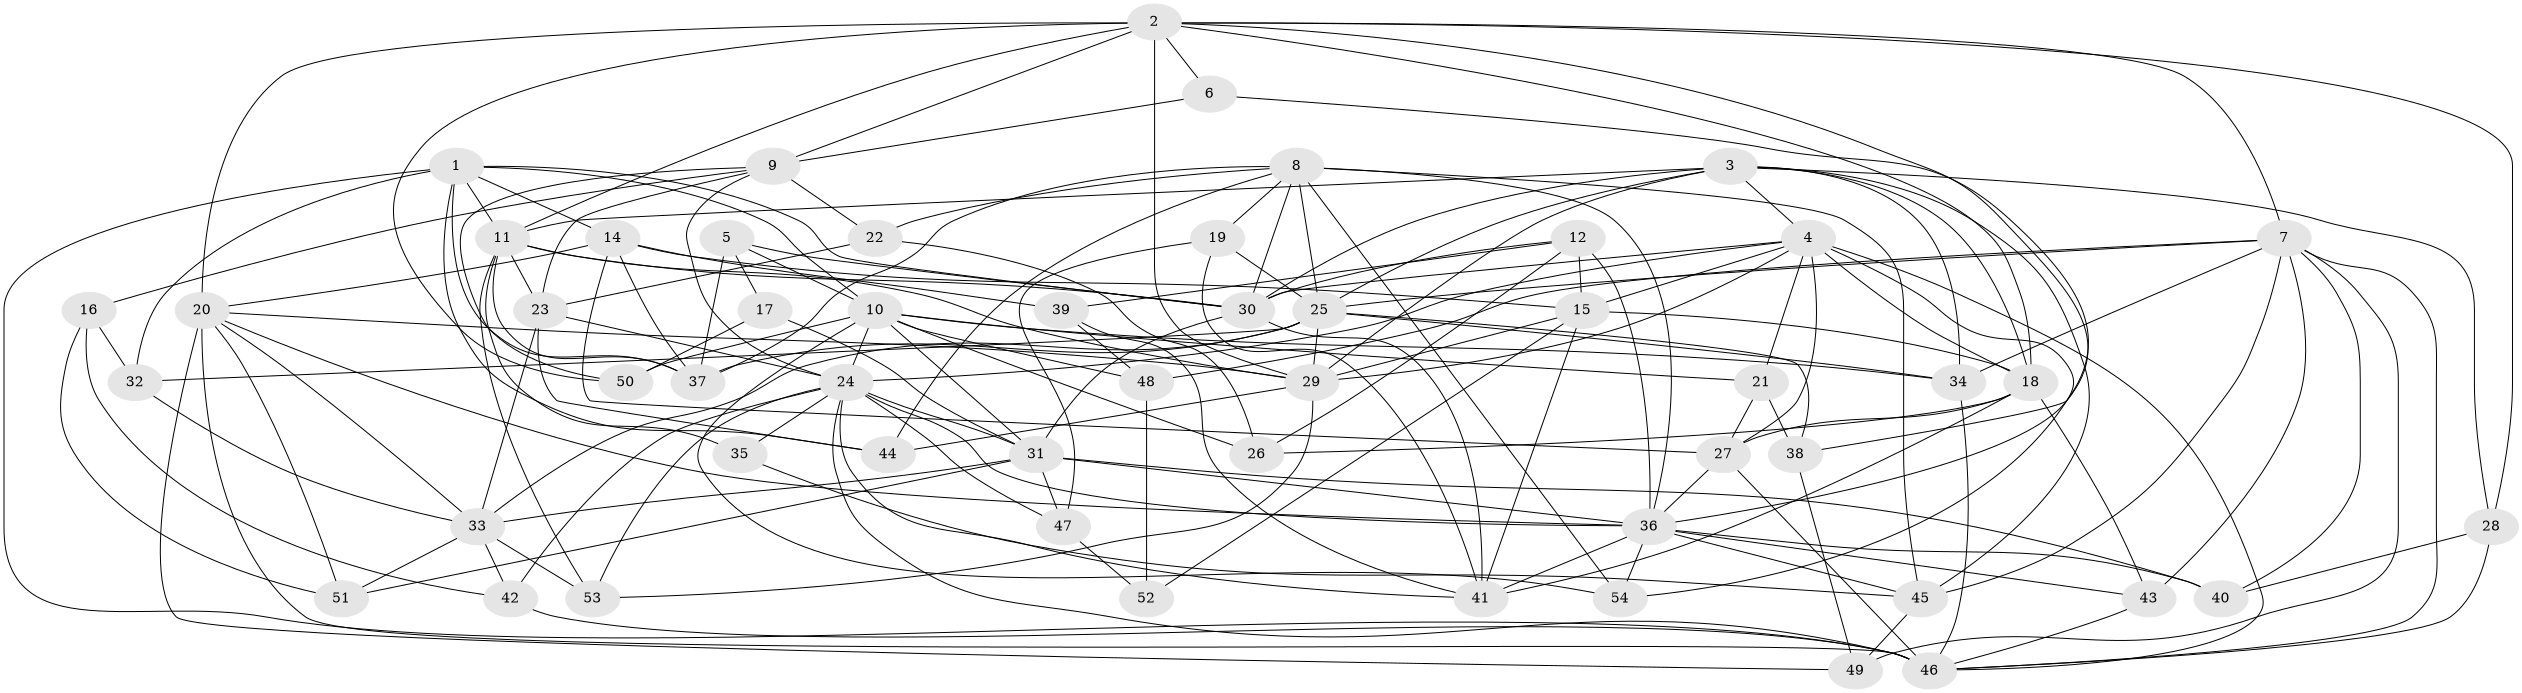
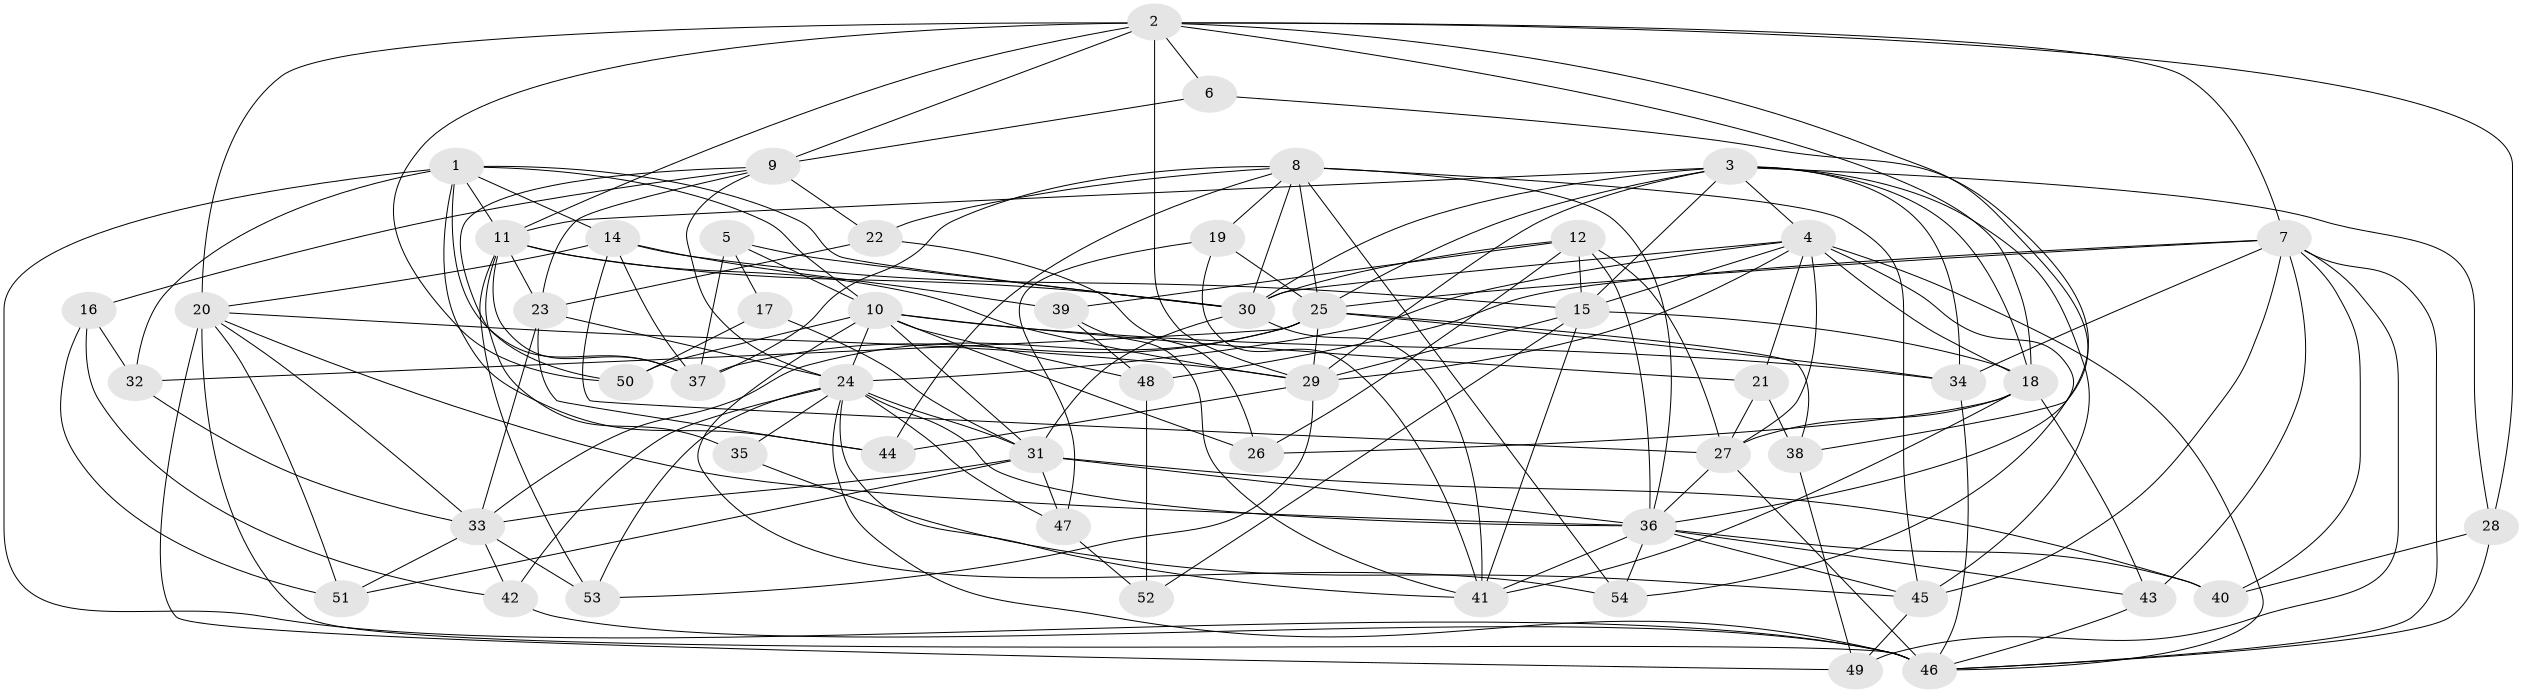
edge "3" -- "15": added
edge "12" -- "27": added
